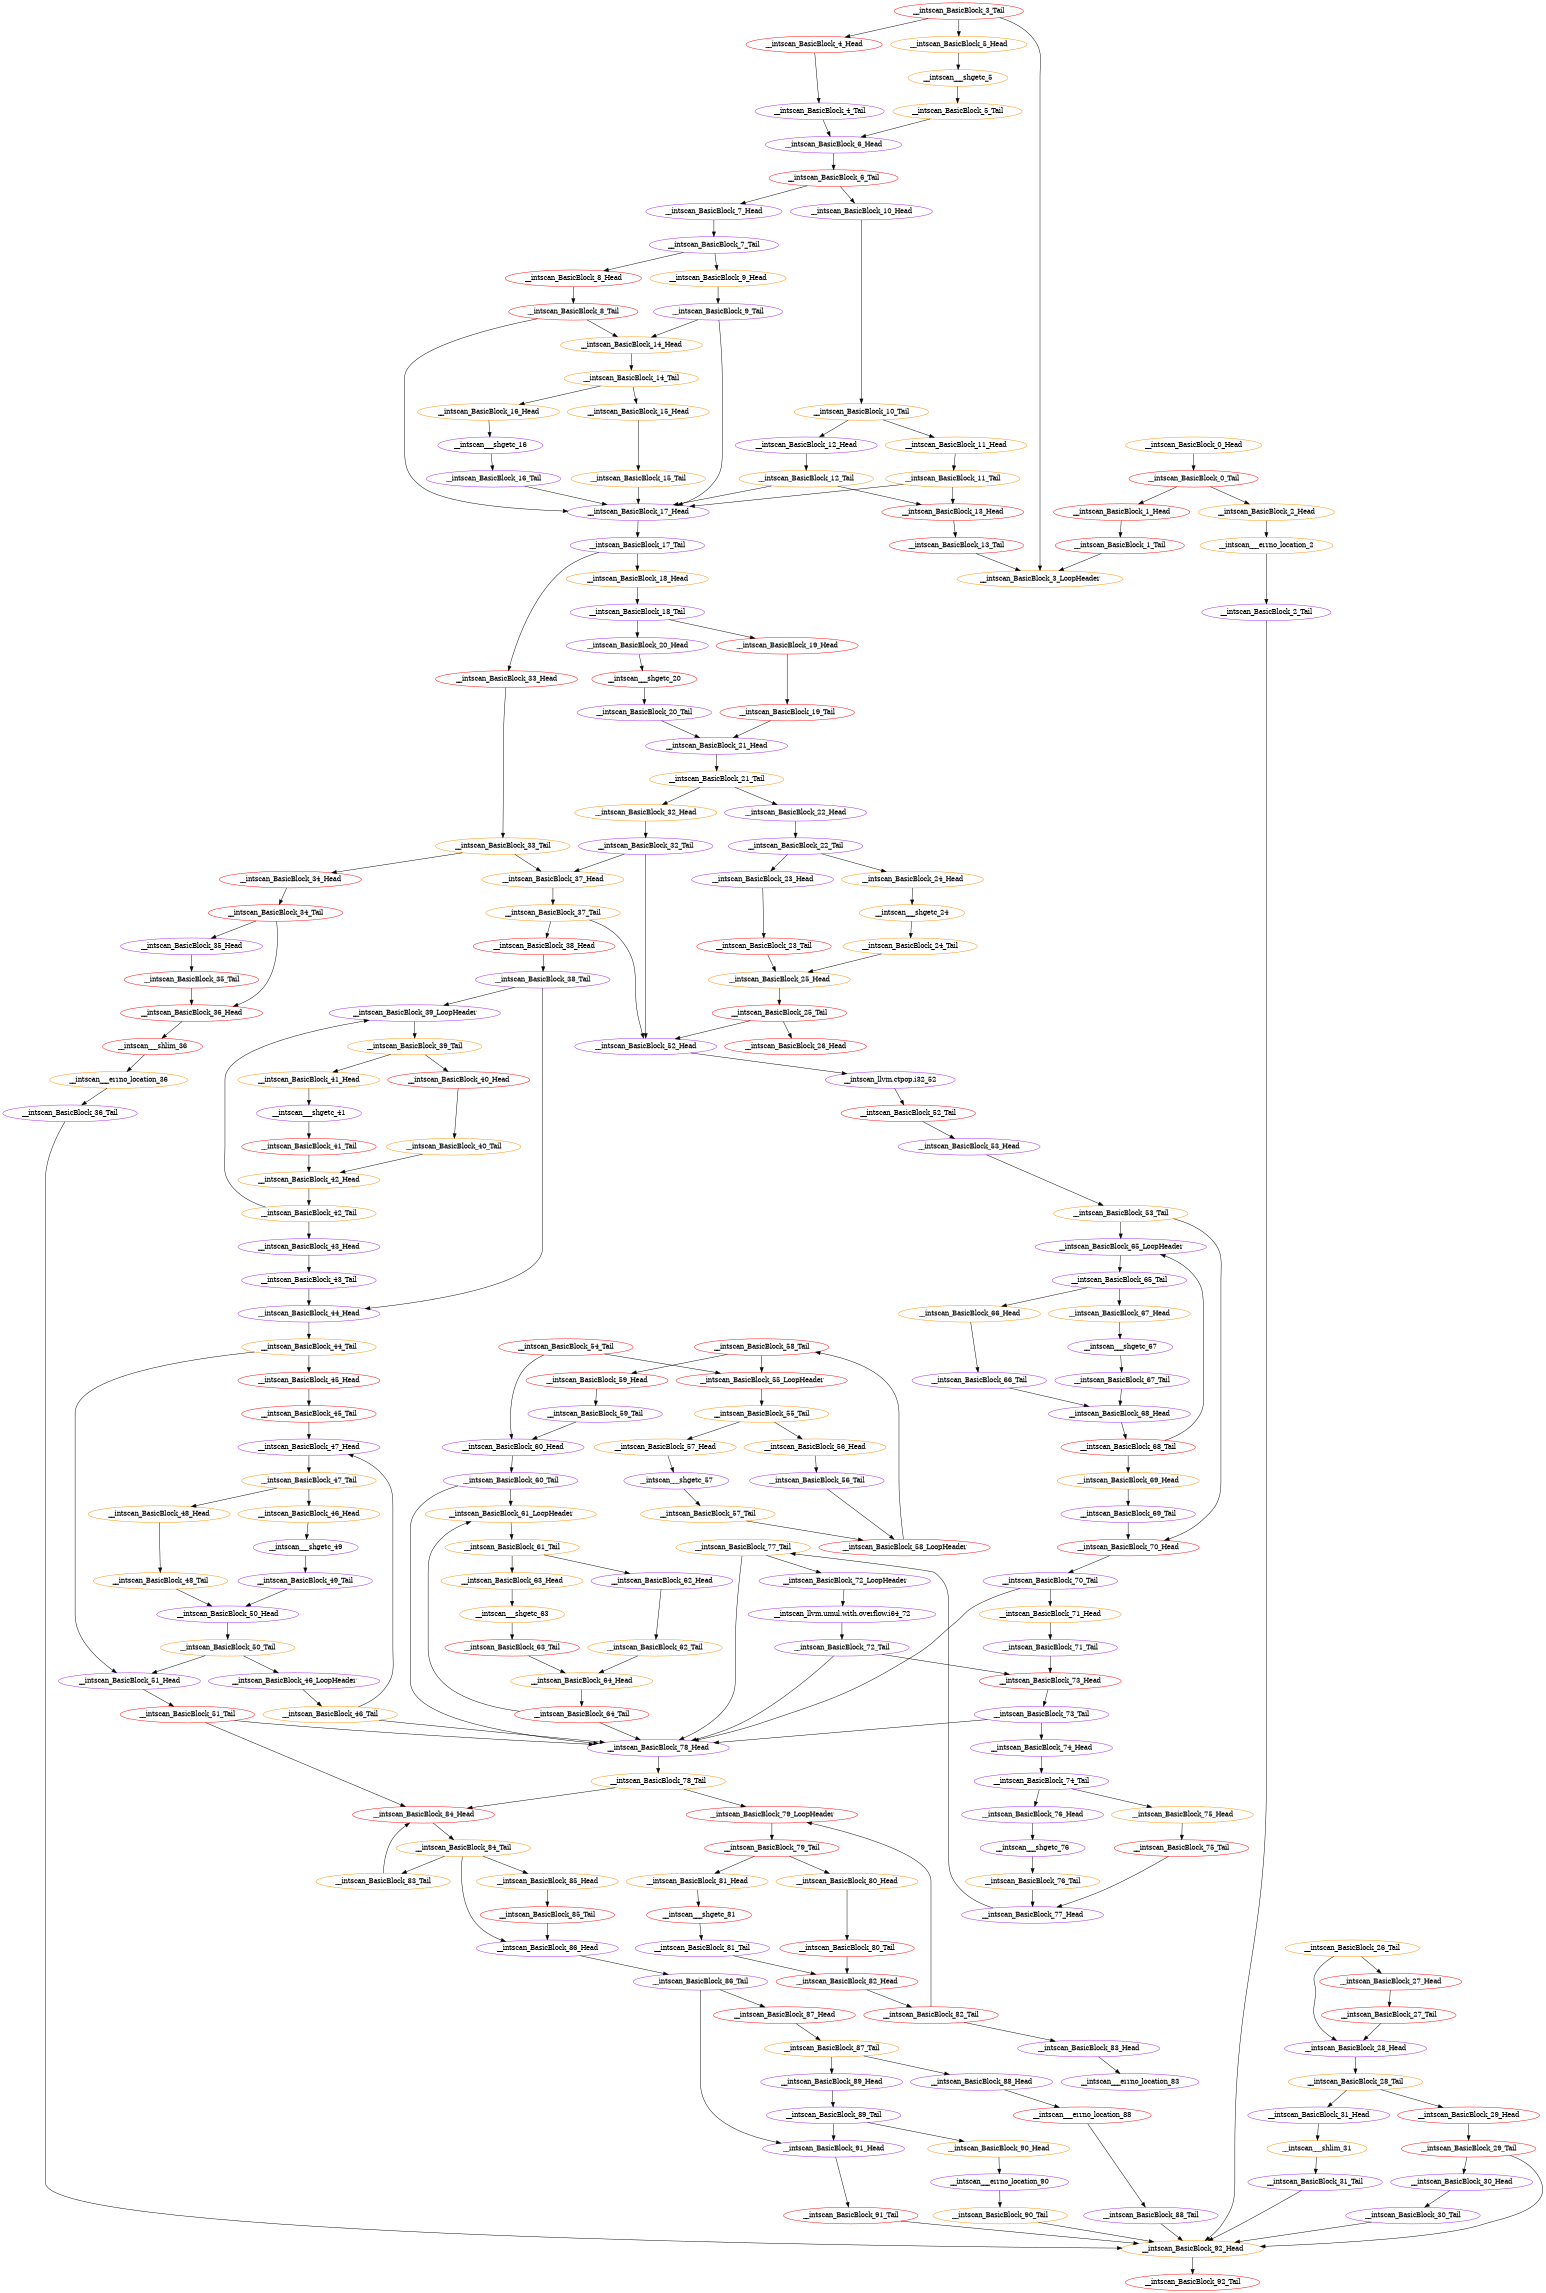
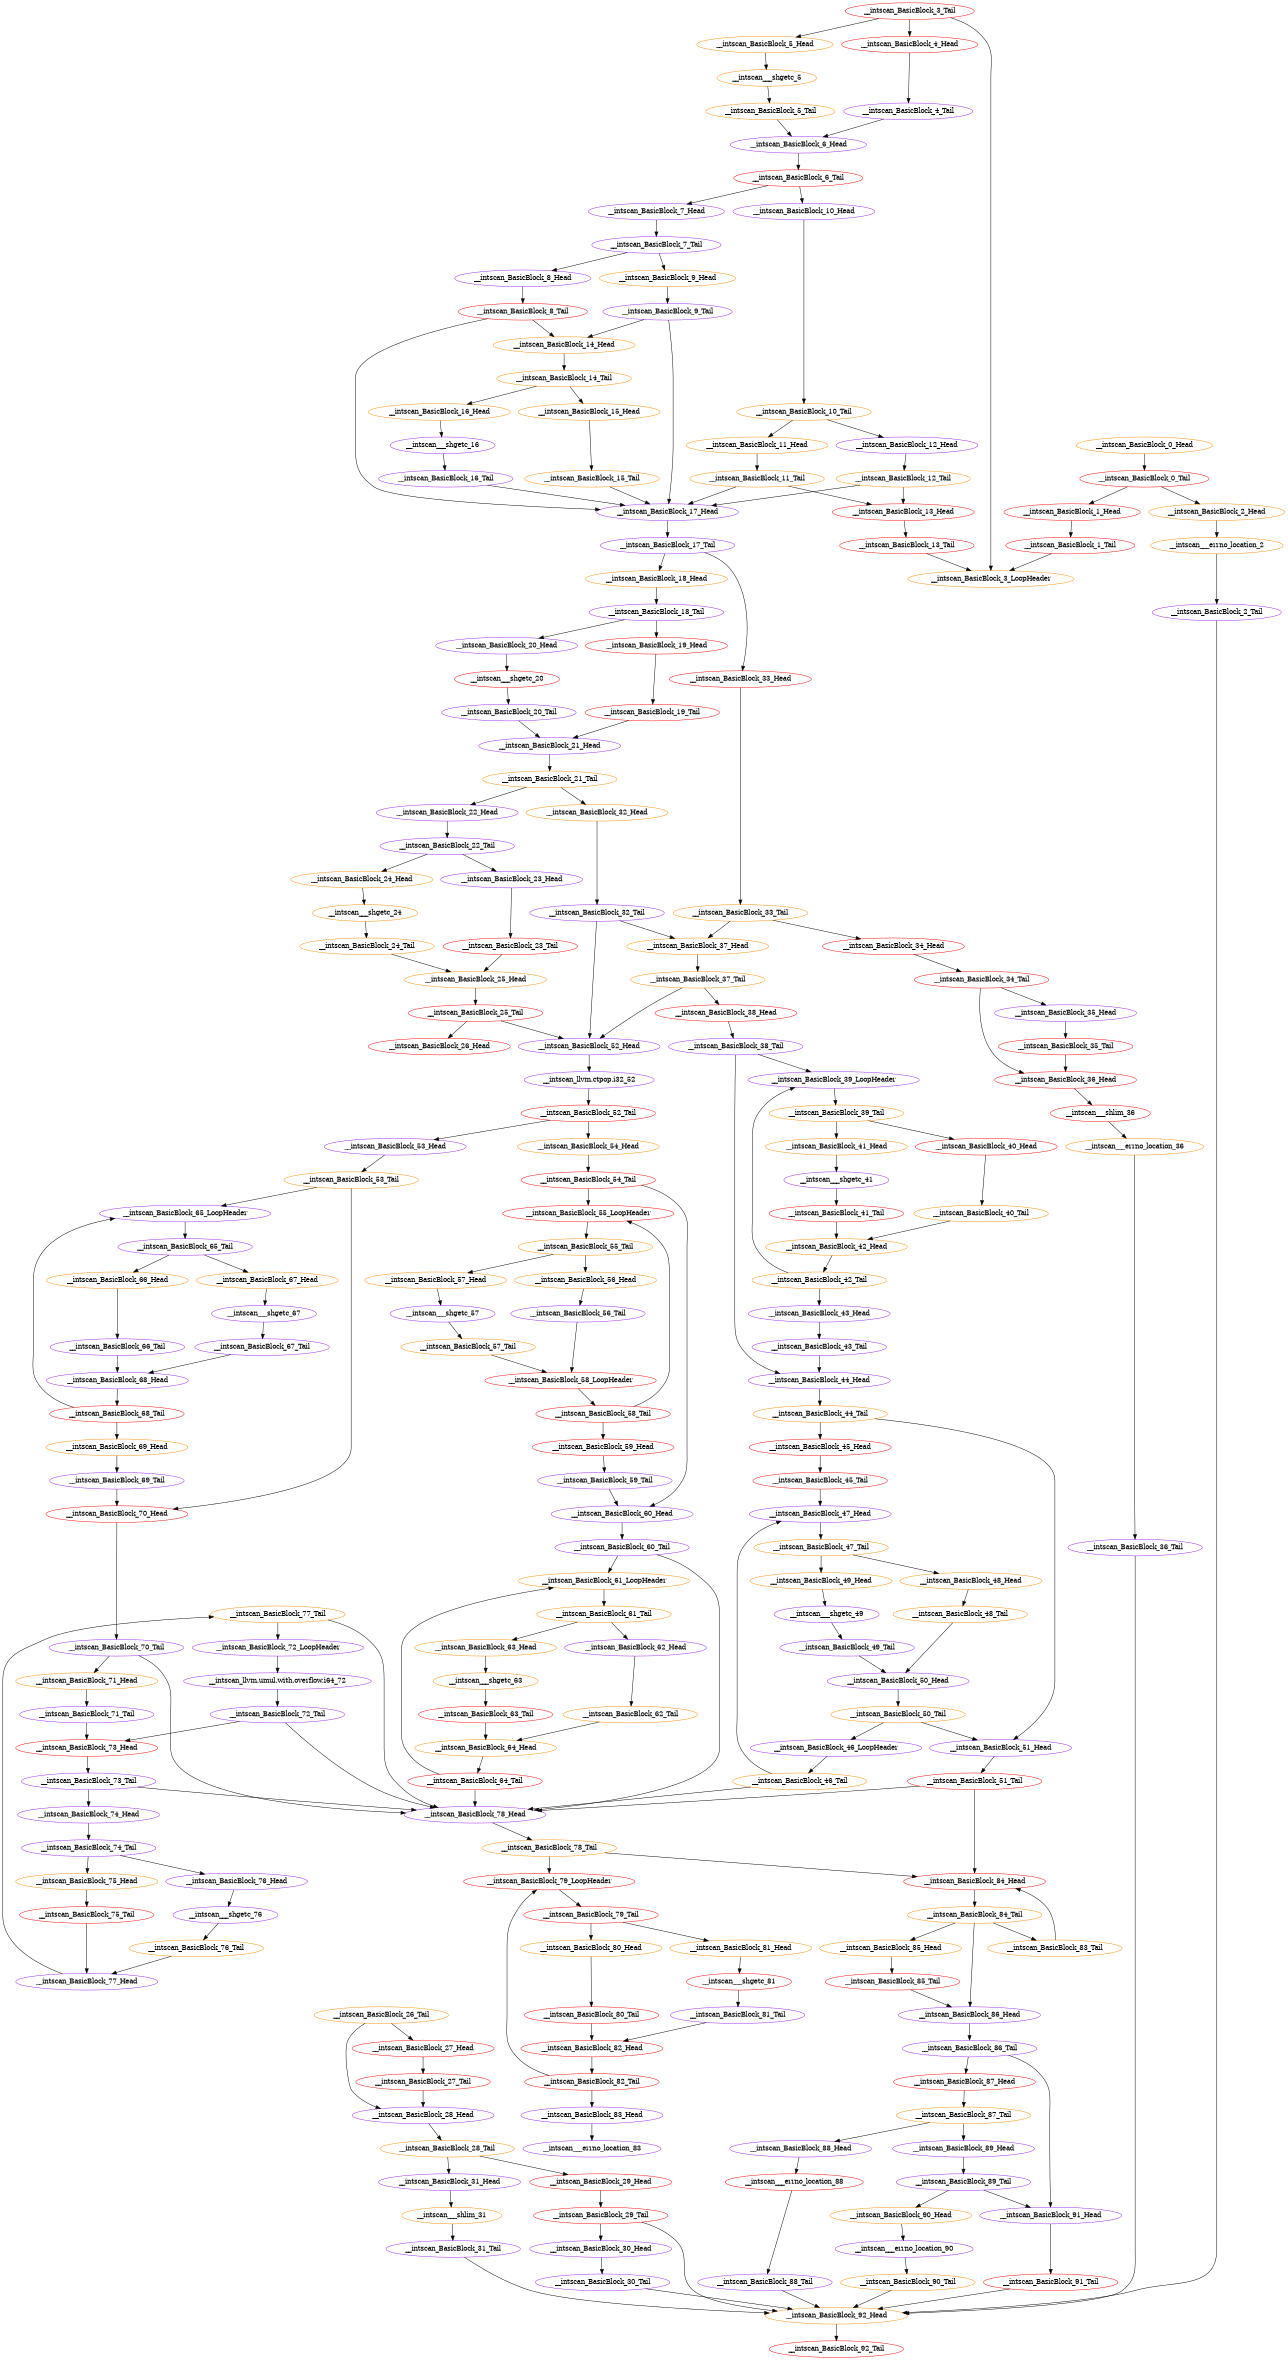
node "__intscan_BasicBlock_8_Head": color red -> purple
node "__intscan_BasicBlock_54_Head": added
node "__intscan_BasicBlock_46_Head": label "__intscan_BasicBlock_46_Head" -> "__intscan_BasicBlock_49_Head"
